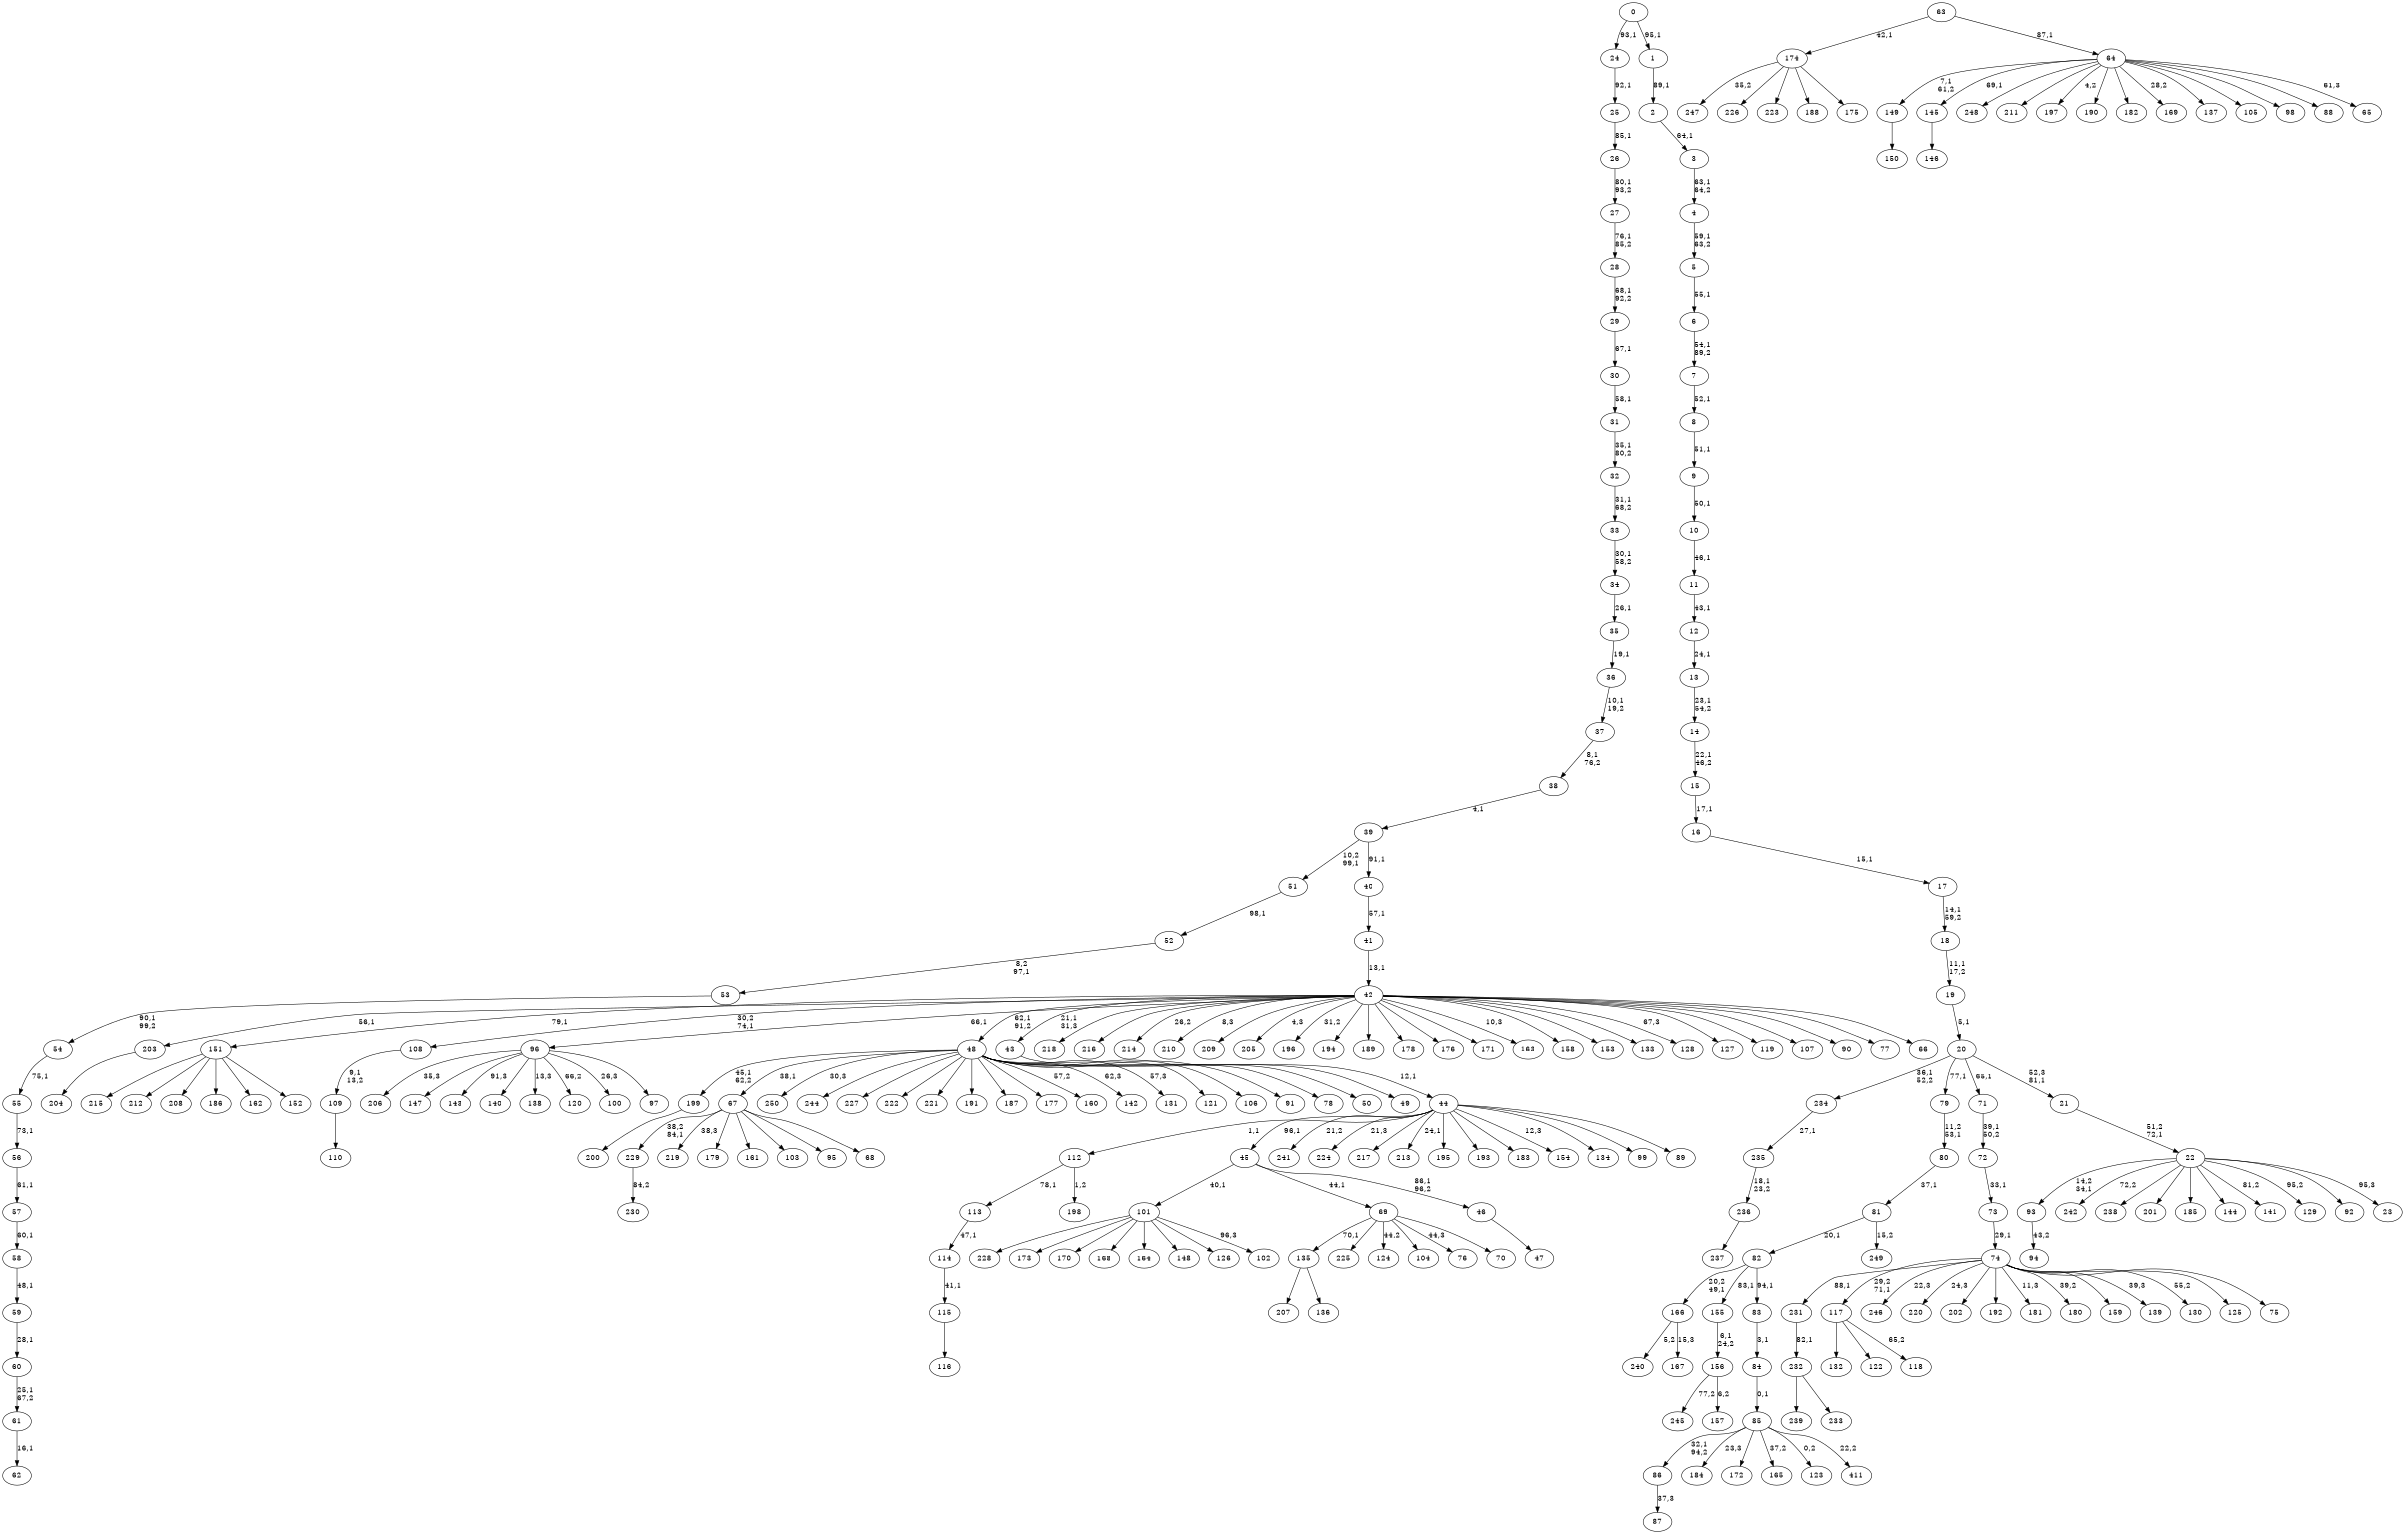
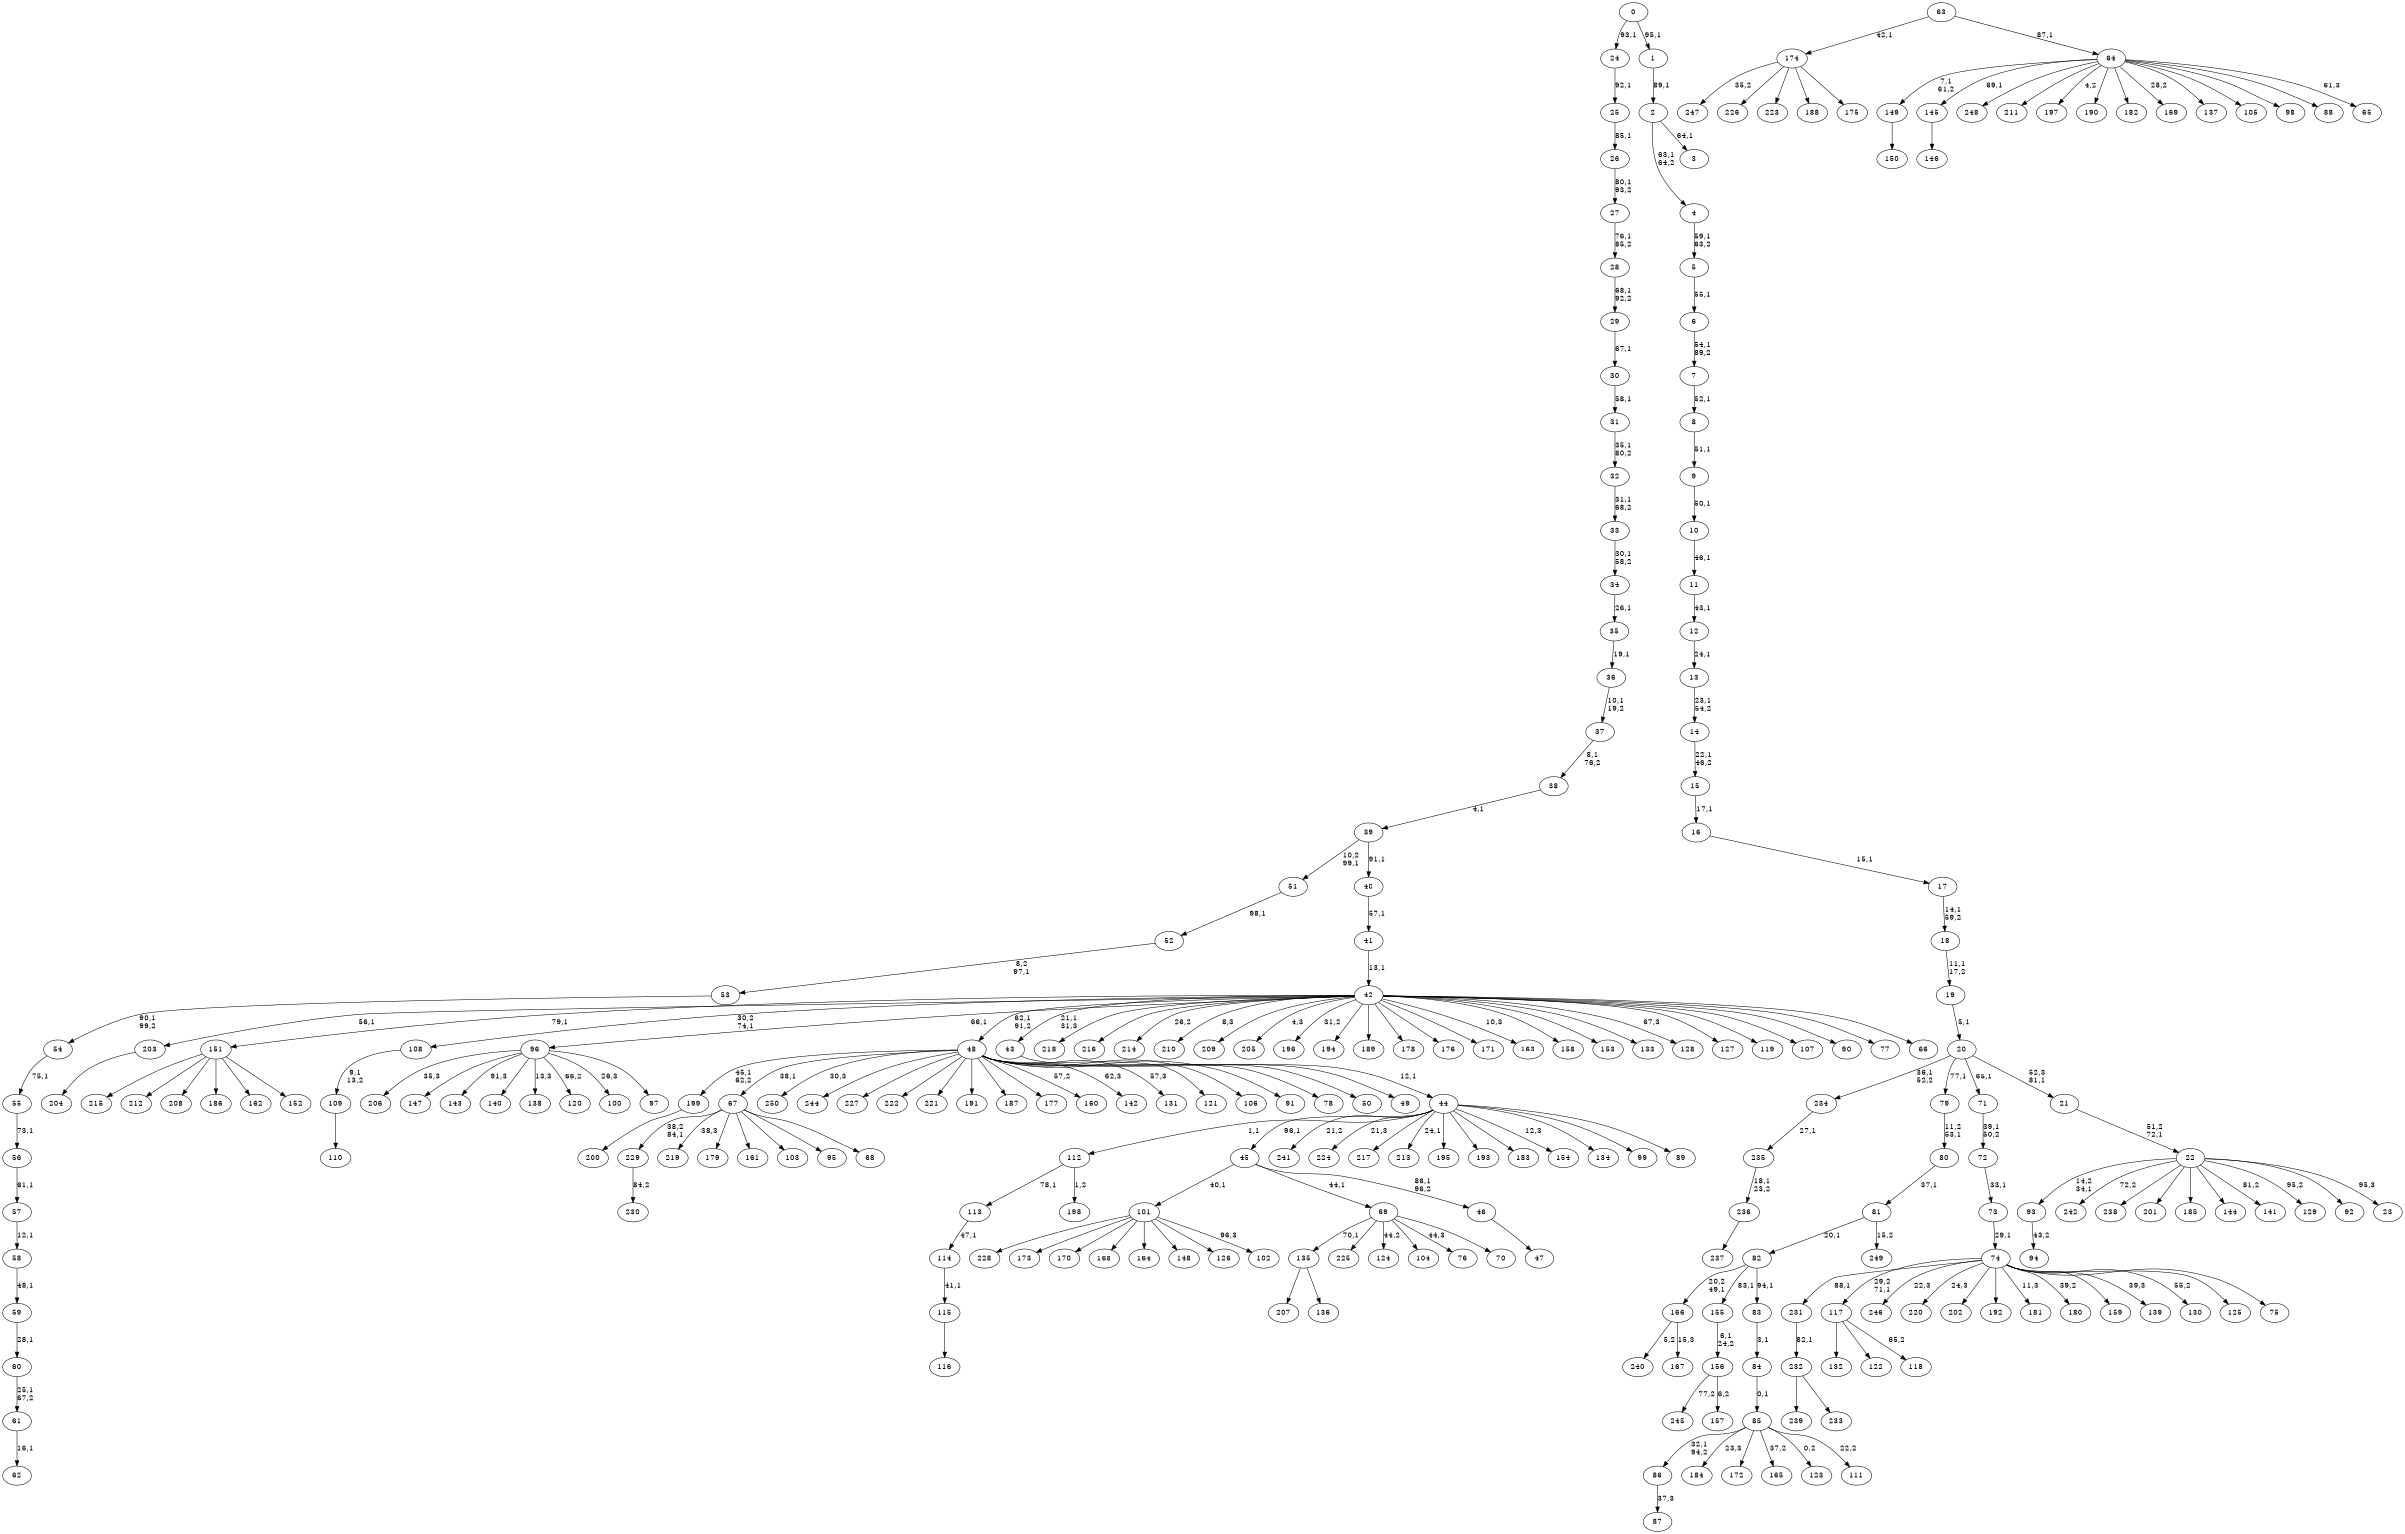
edge "3" -> "4": now "2" -> "4"
edge "57" -> "58": label "60,1" -> "12,1"
node "411": label "411" -> "111"
